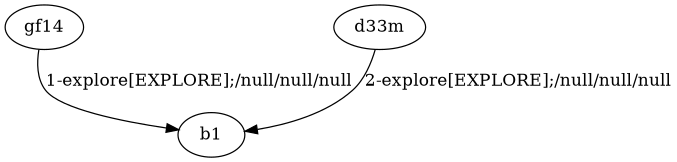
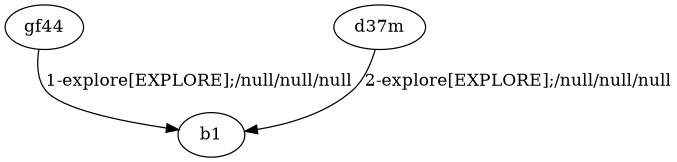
node "gf14": label "gf14" -> "gf44"
node "d33m": label "d33m" -> "d37m"
